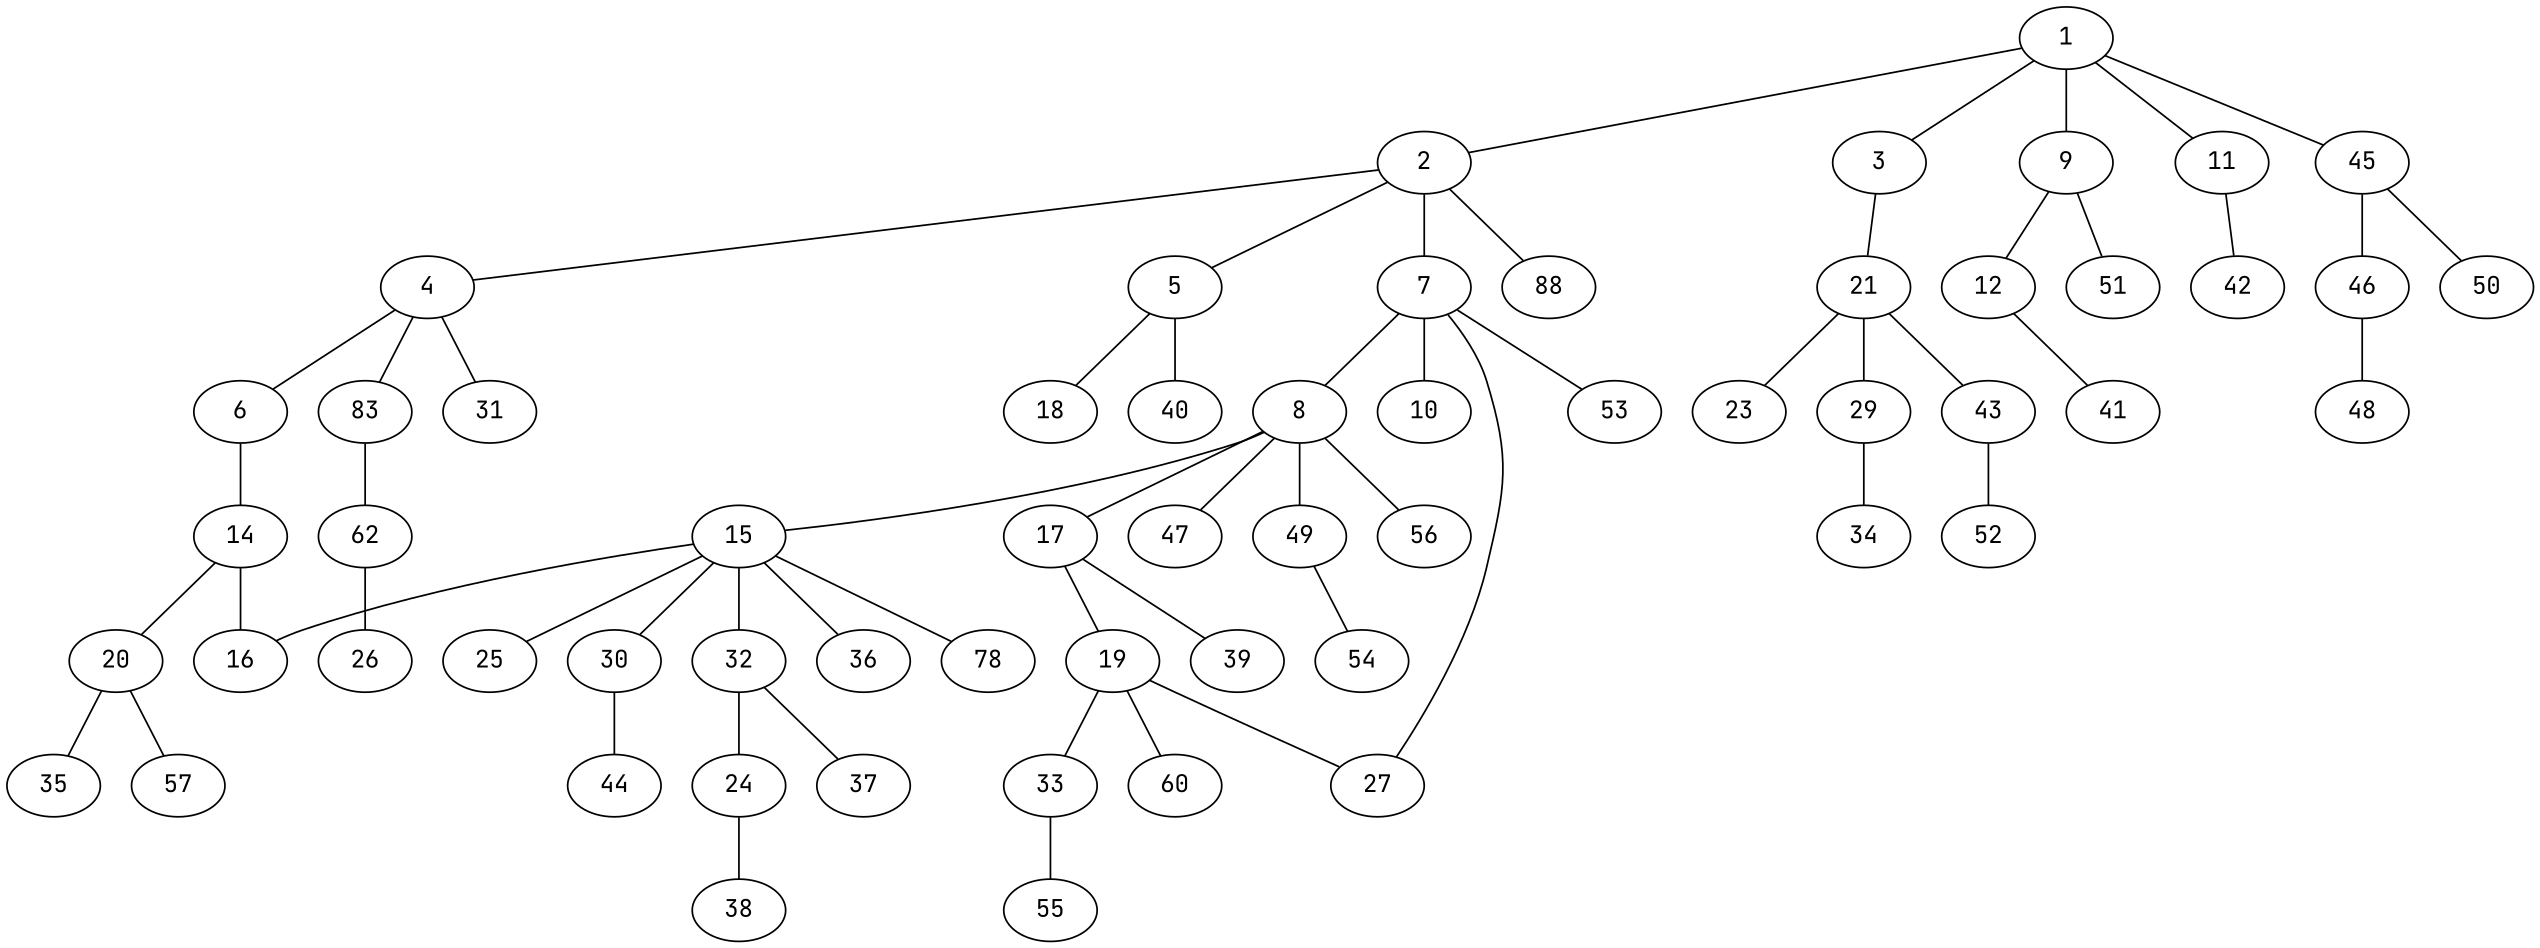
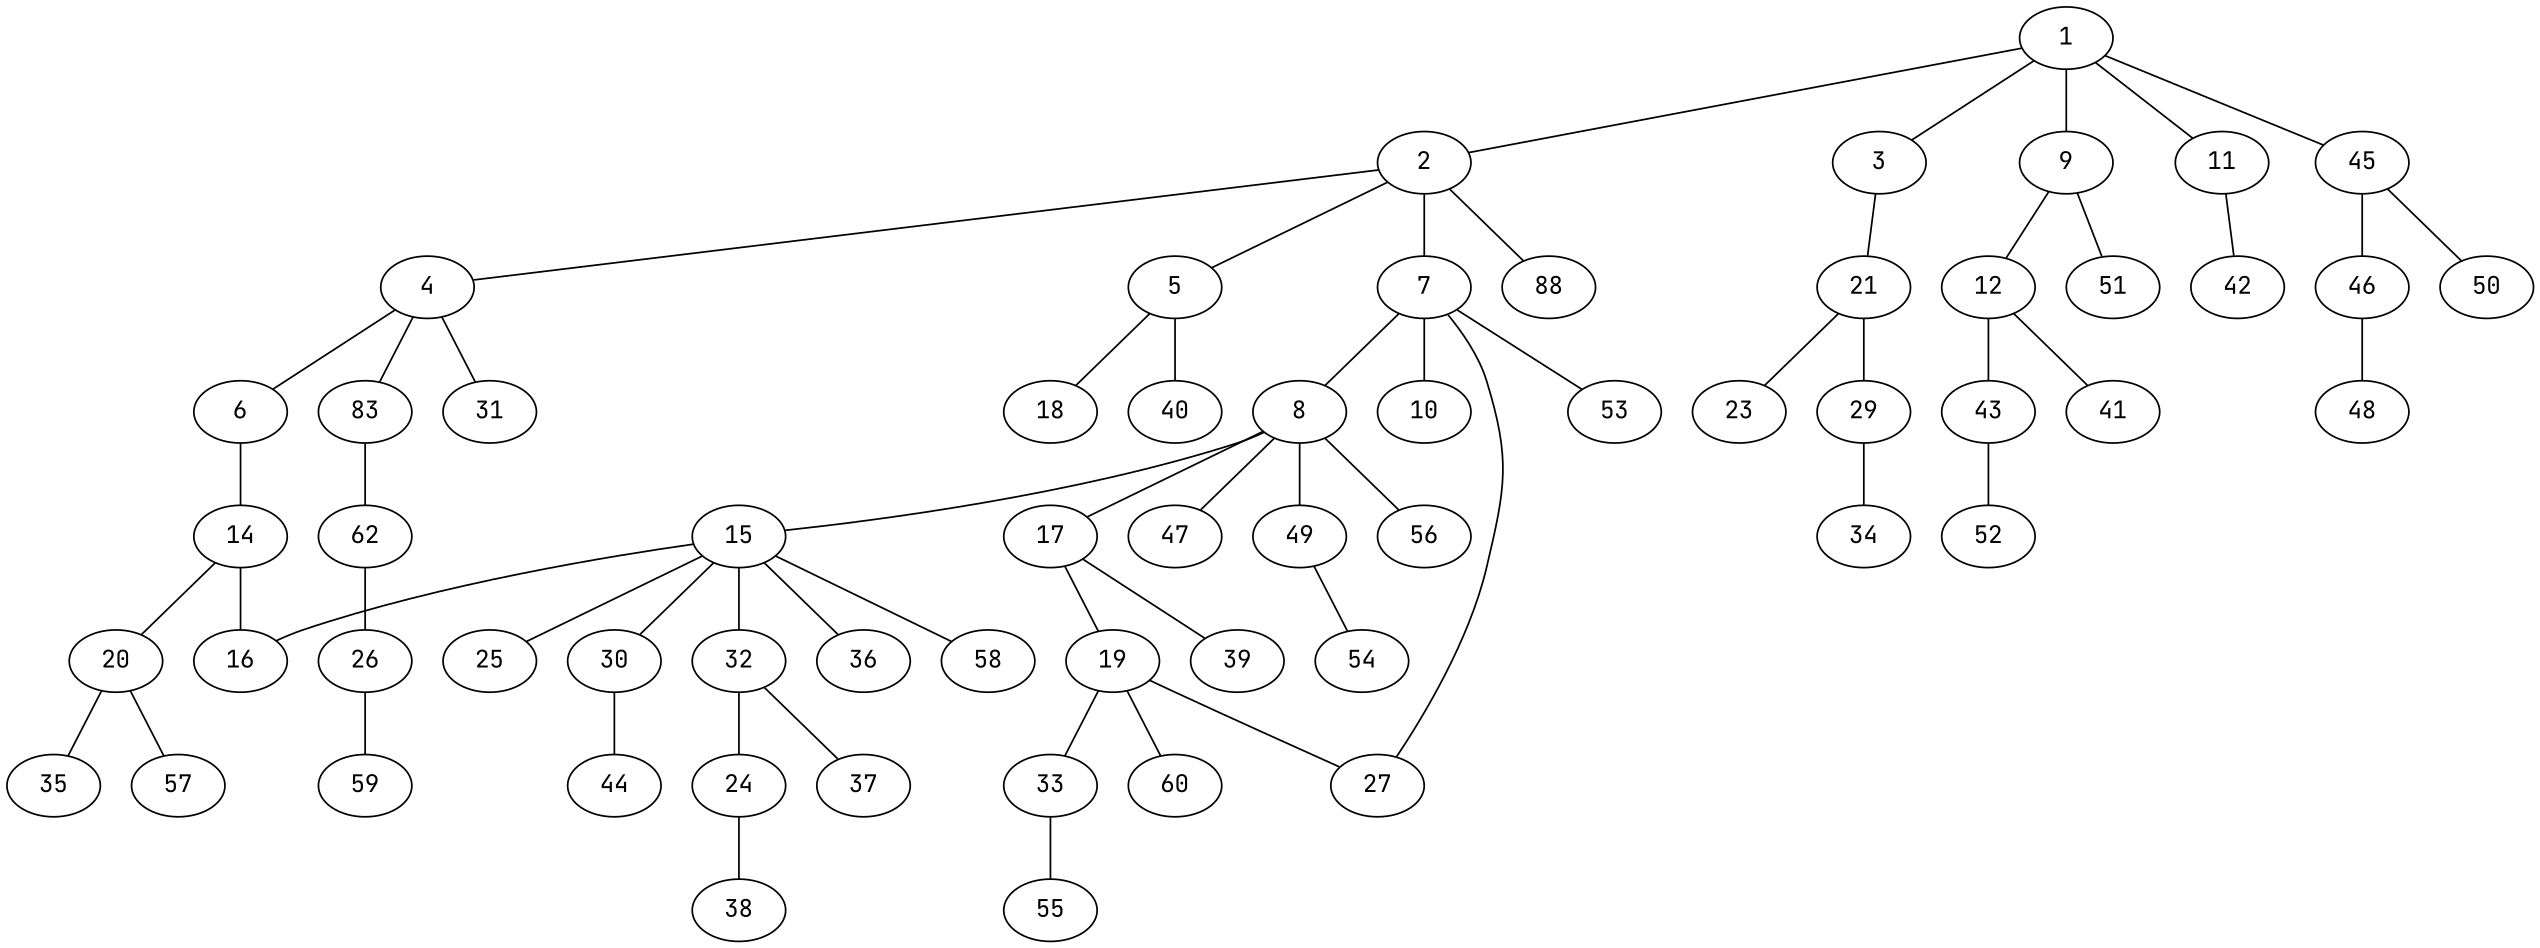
edge "21" -- "43": now "12" -- "43"
node "78": label "78" -> "58"
node "59": added
